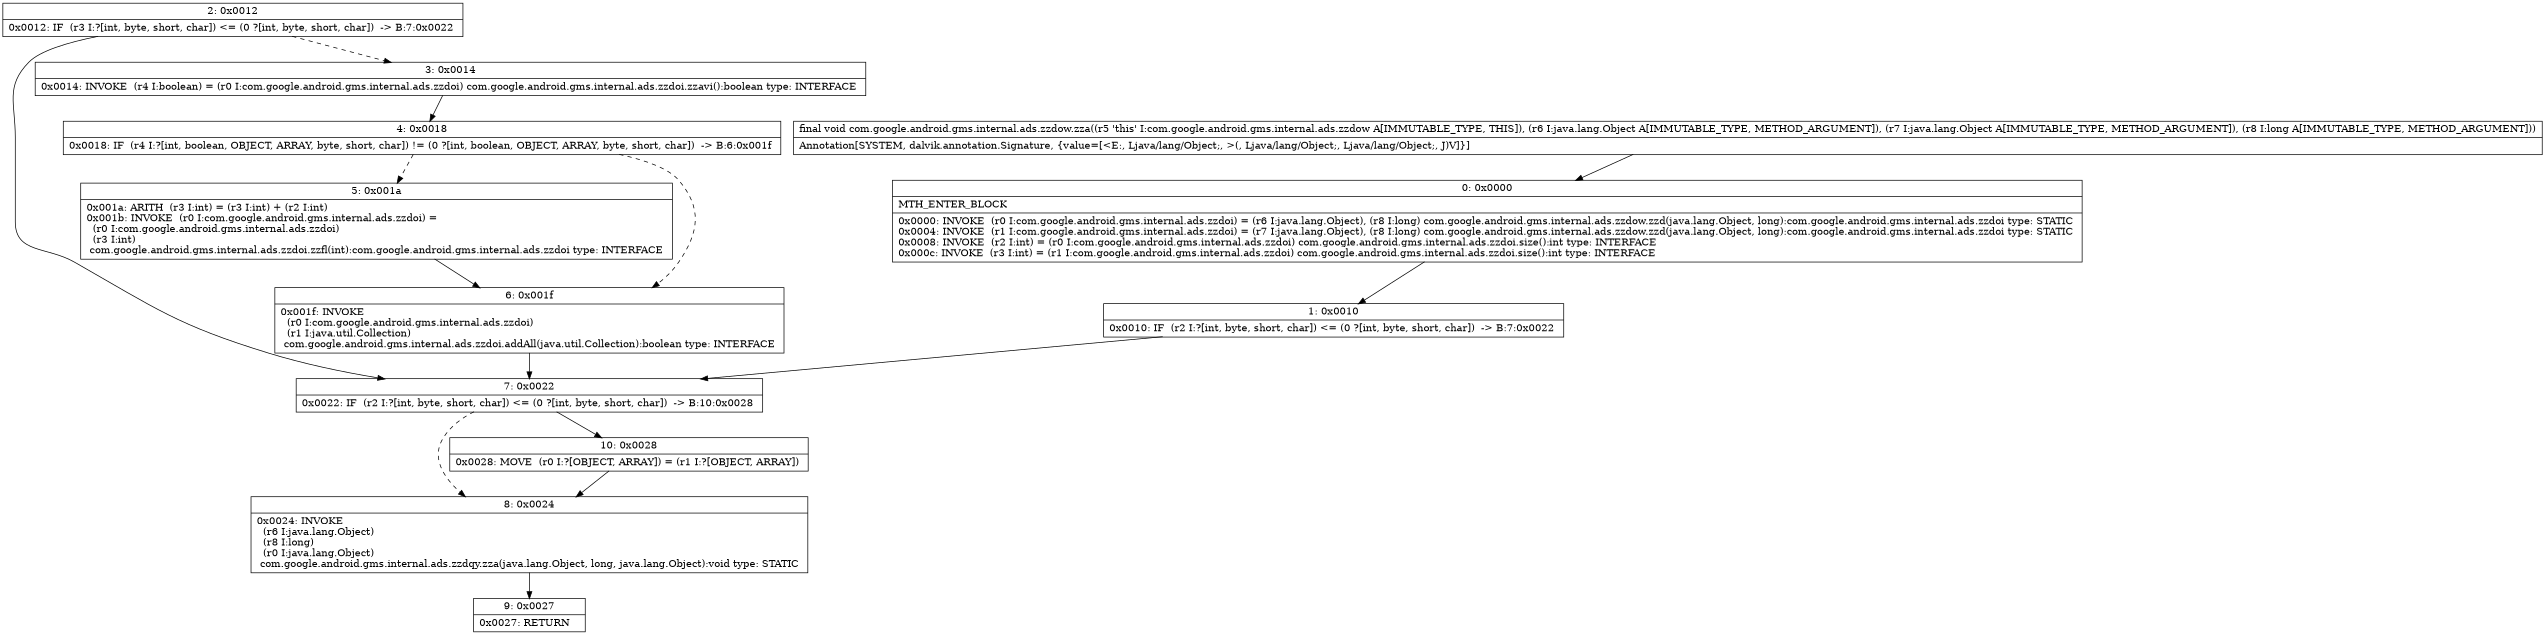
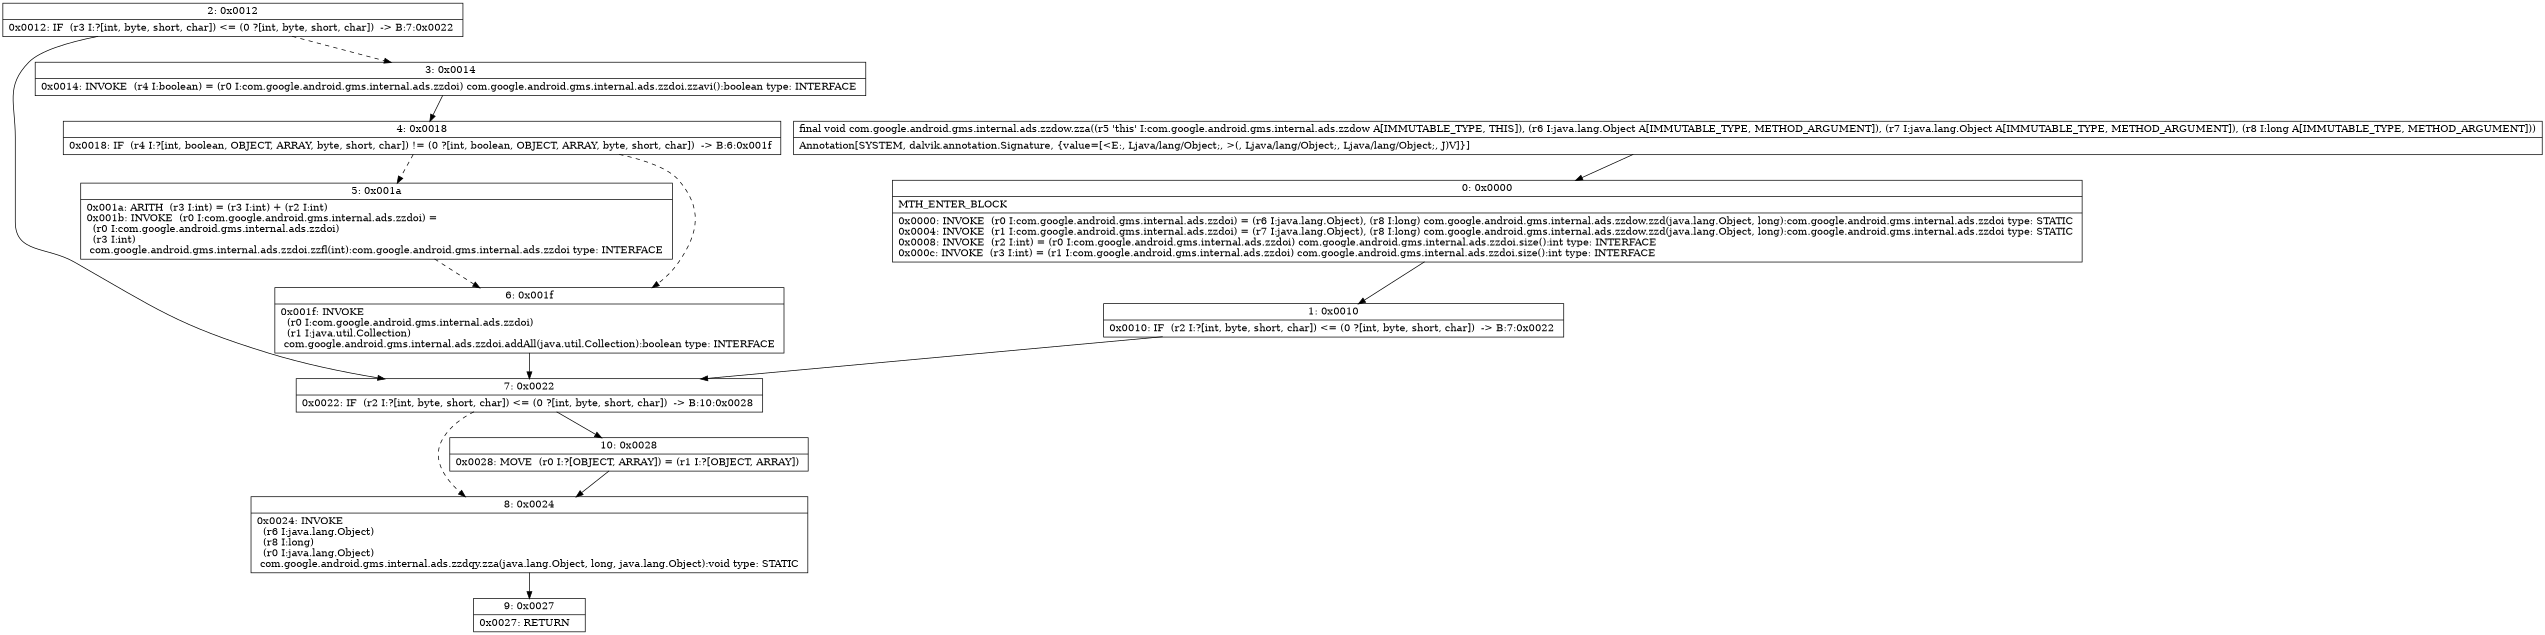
edge "5: 0x001a" -> "6: 0x001f": style solid -> dashed
